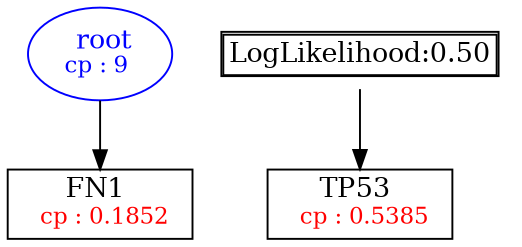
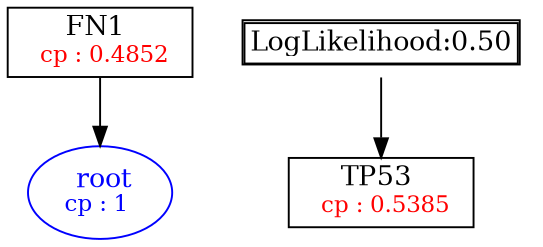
node "root": text "cp : 9" -> "cp : 1"
edge "root" -> "FN1": reversed
node "FN1": text "cp : 0.1852" -> "cp : 0.4852"
